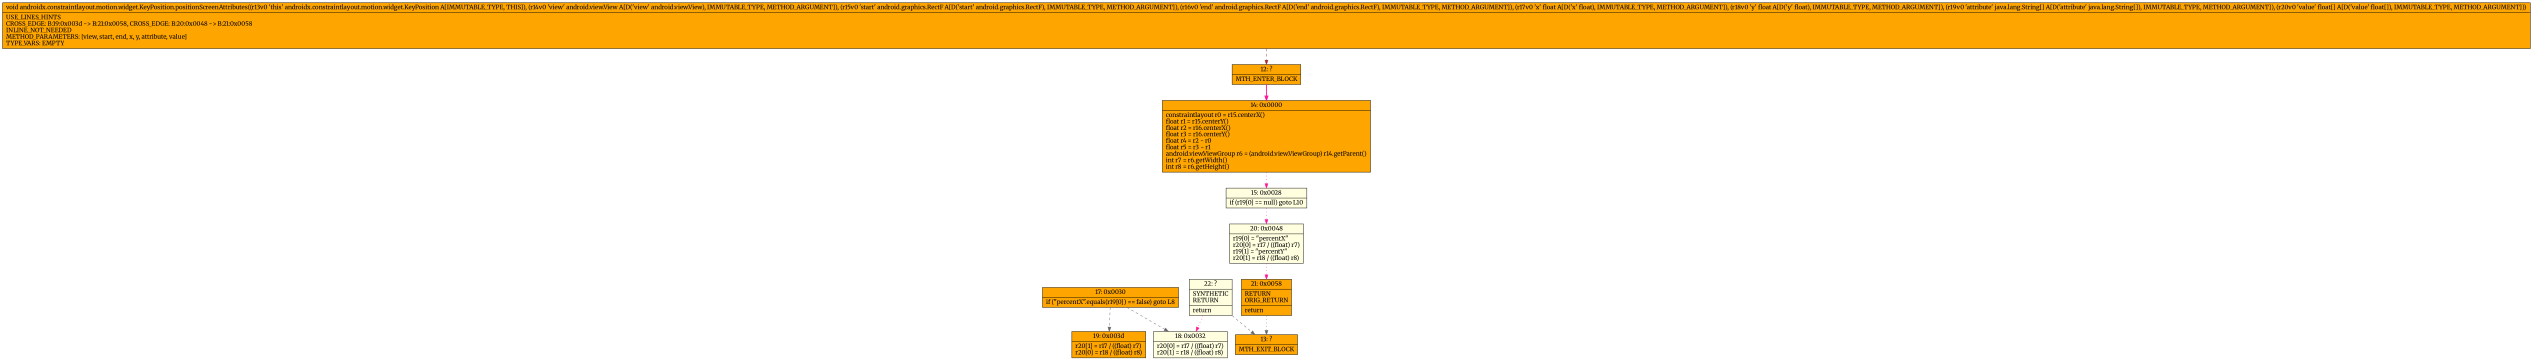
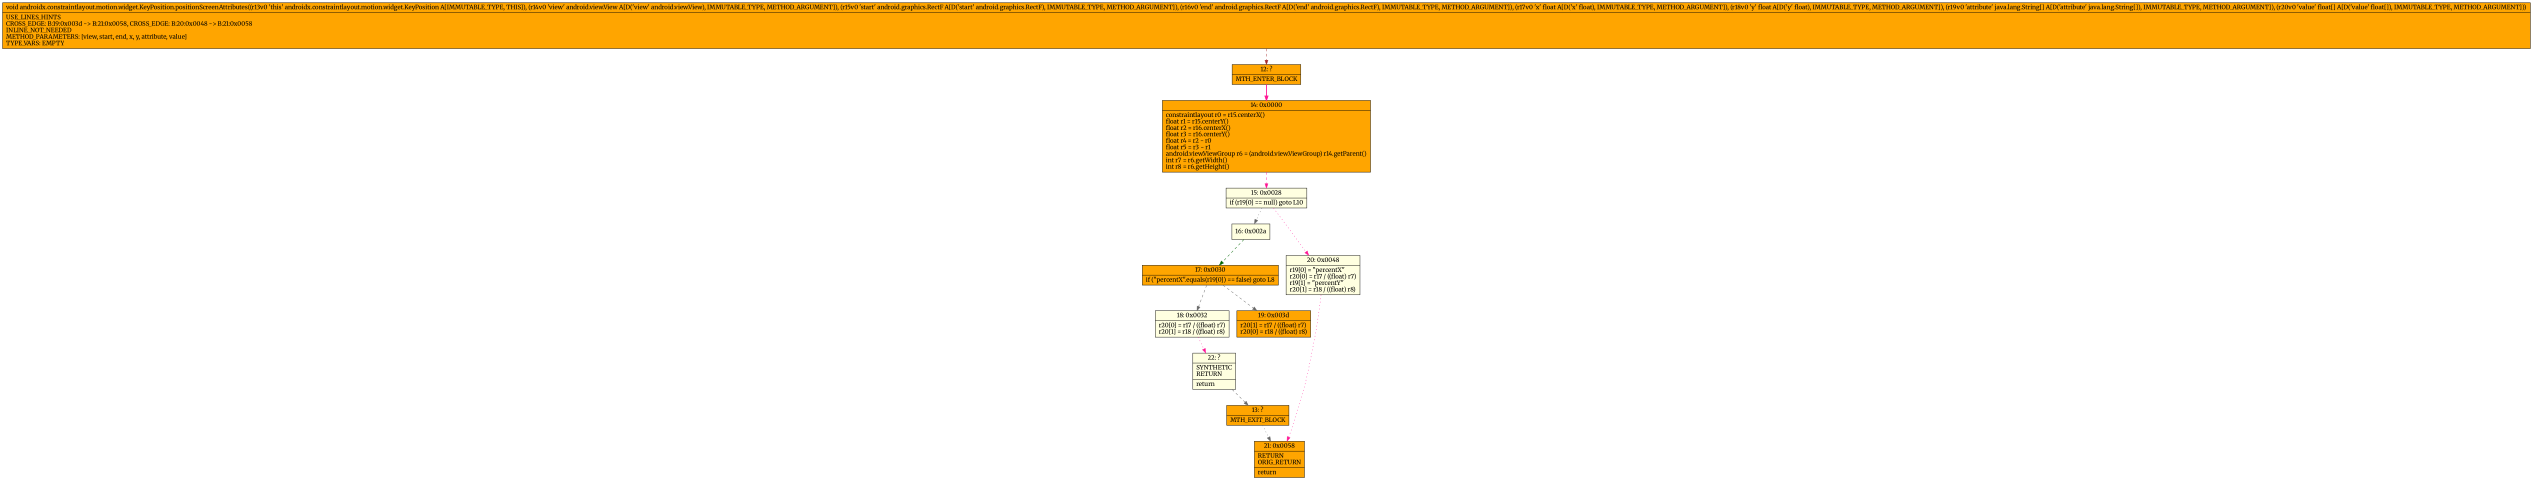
edge "14: 0x0000" -> "15: 0x0028": style dotted -> dashed
node "16: 0x002a": added
edge "22: ?" -> "18: 0x0032": reversed
edge "21: 0x0058" -> "13: ?": reversed
